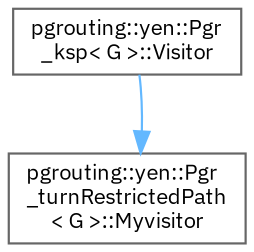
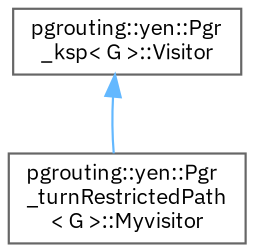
edge "pgrouting::yen::Pgr _ksp< G >::Visitor" -> "pgrouting::yen::Pgr _turnRestrictedPath < G >::Myvisitor": reversed
